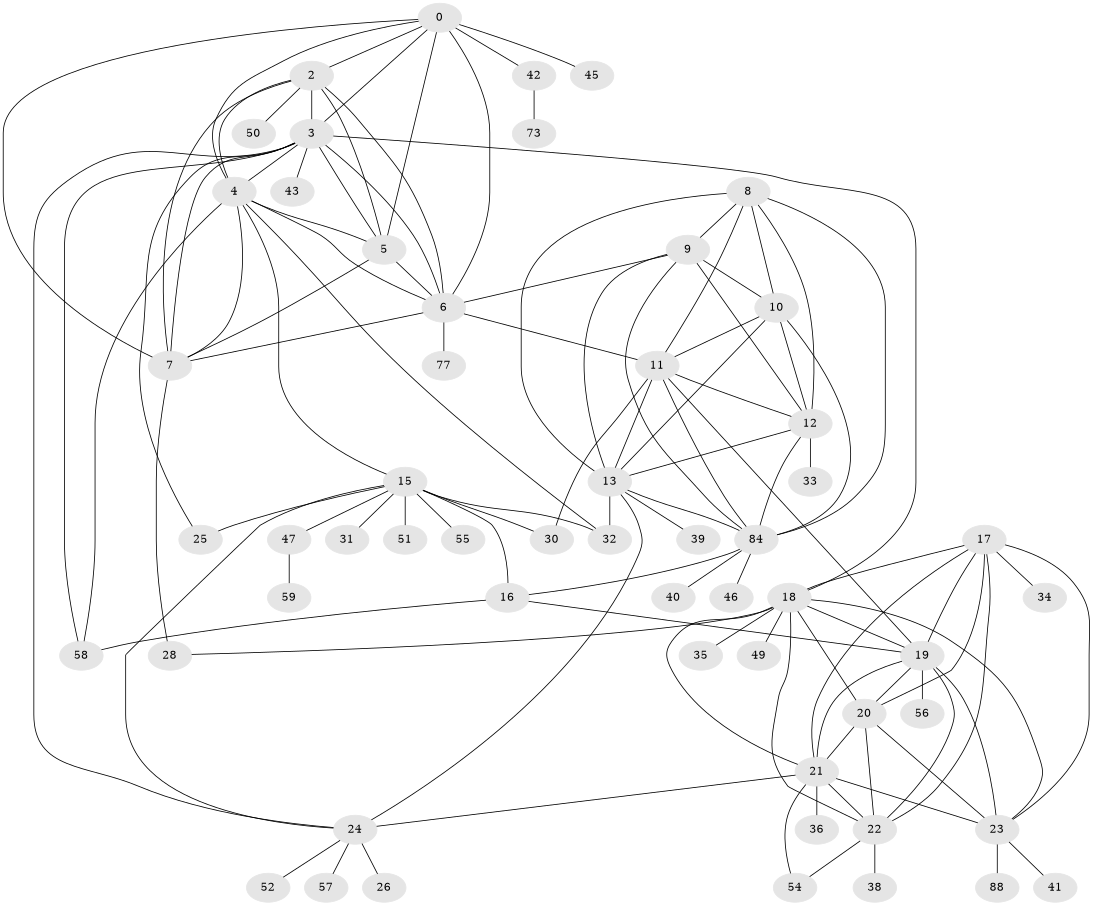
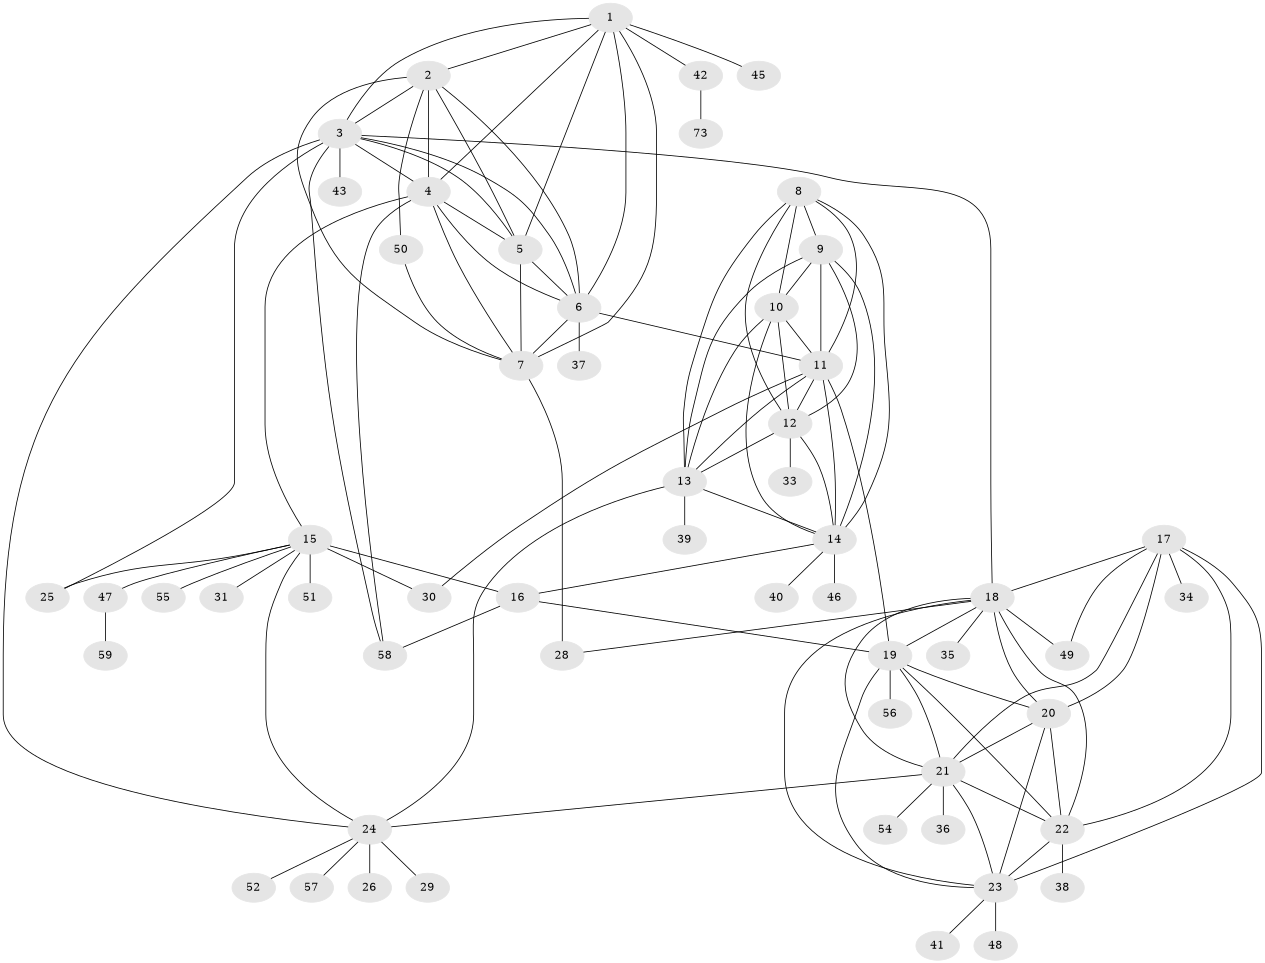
node "0": label "0" -> "1"
edge "3" -- "7": now "50" -- "7"
edge "9" -- "6": now "9" -- "11"
node "77": label "77" -> "37"
node "32": removed
node "84": label "84" -> "14"
edge "17" -- "19": now "17" -- "49"
edge "22" -- "54": now "22" -- "23"
node "29": added
node "88": label "88" -> "48"
